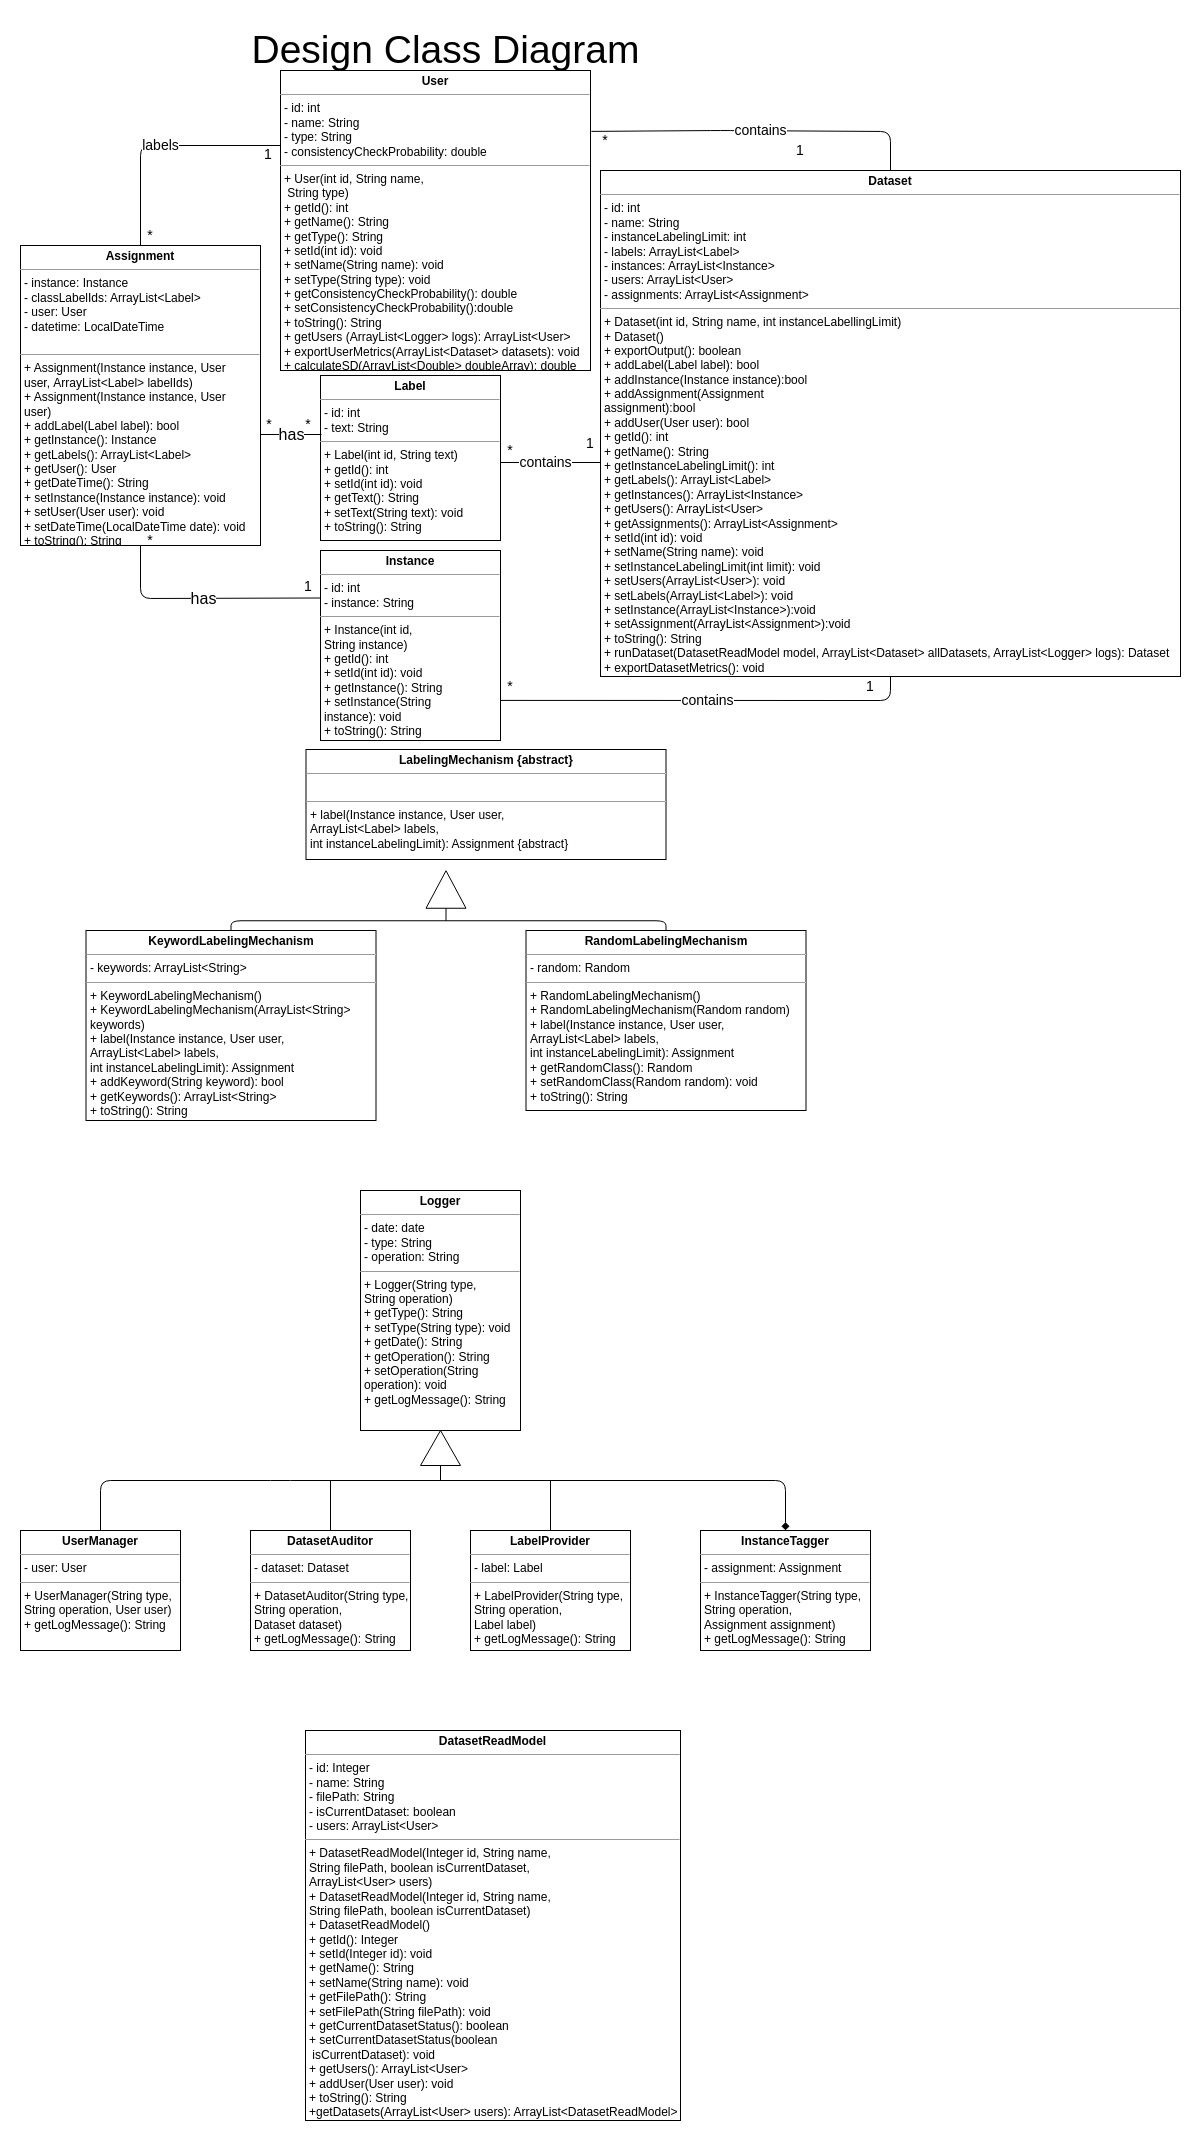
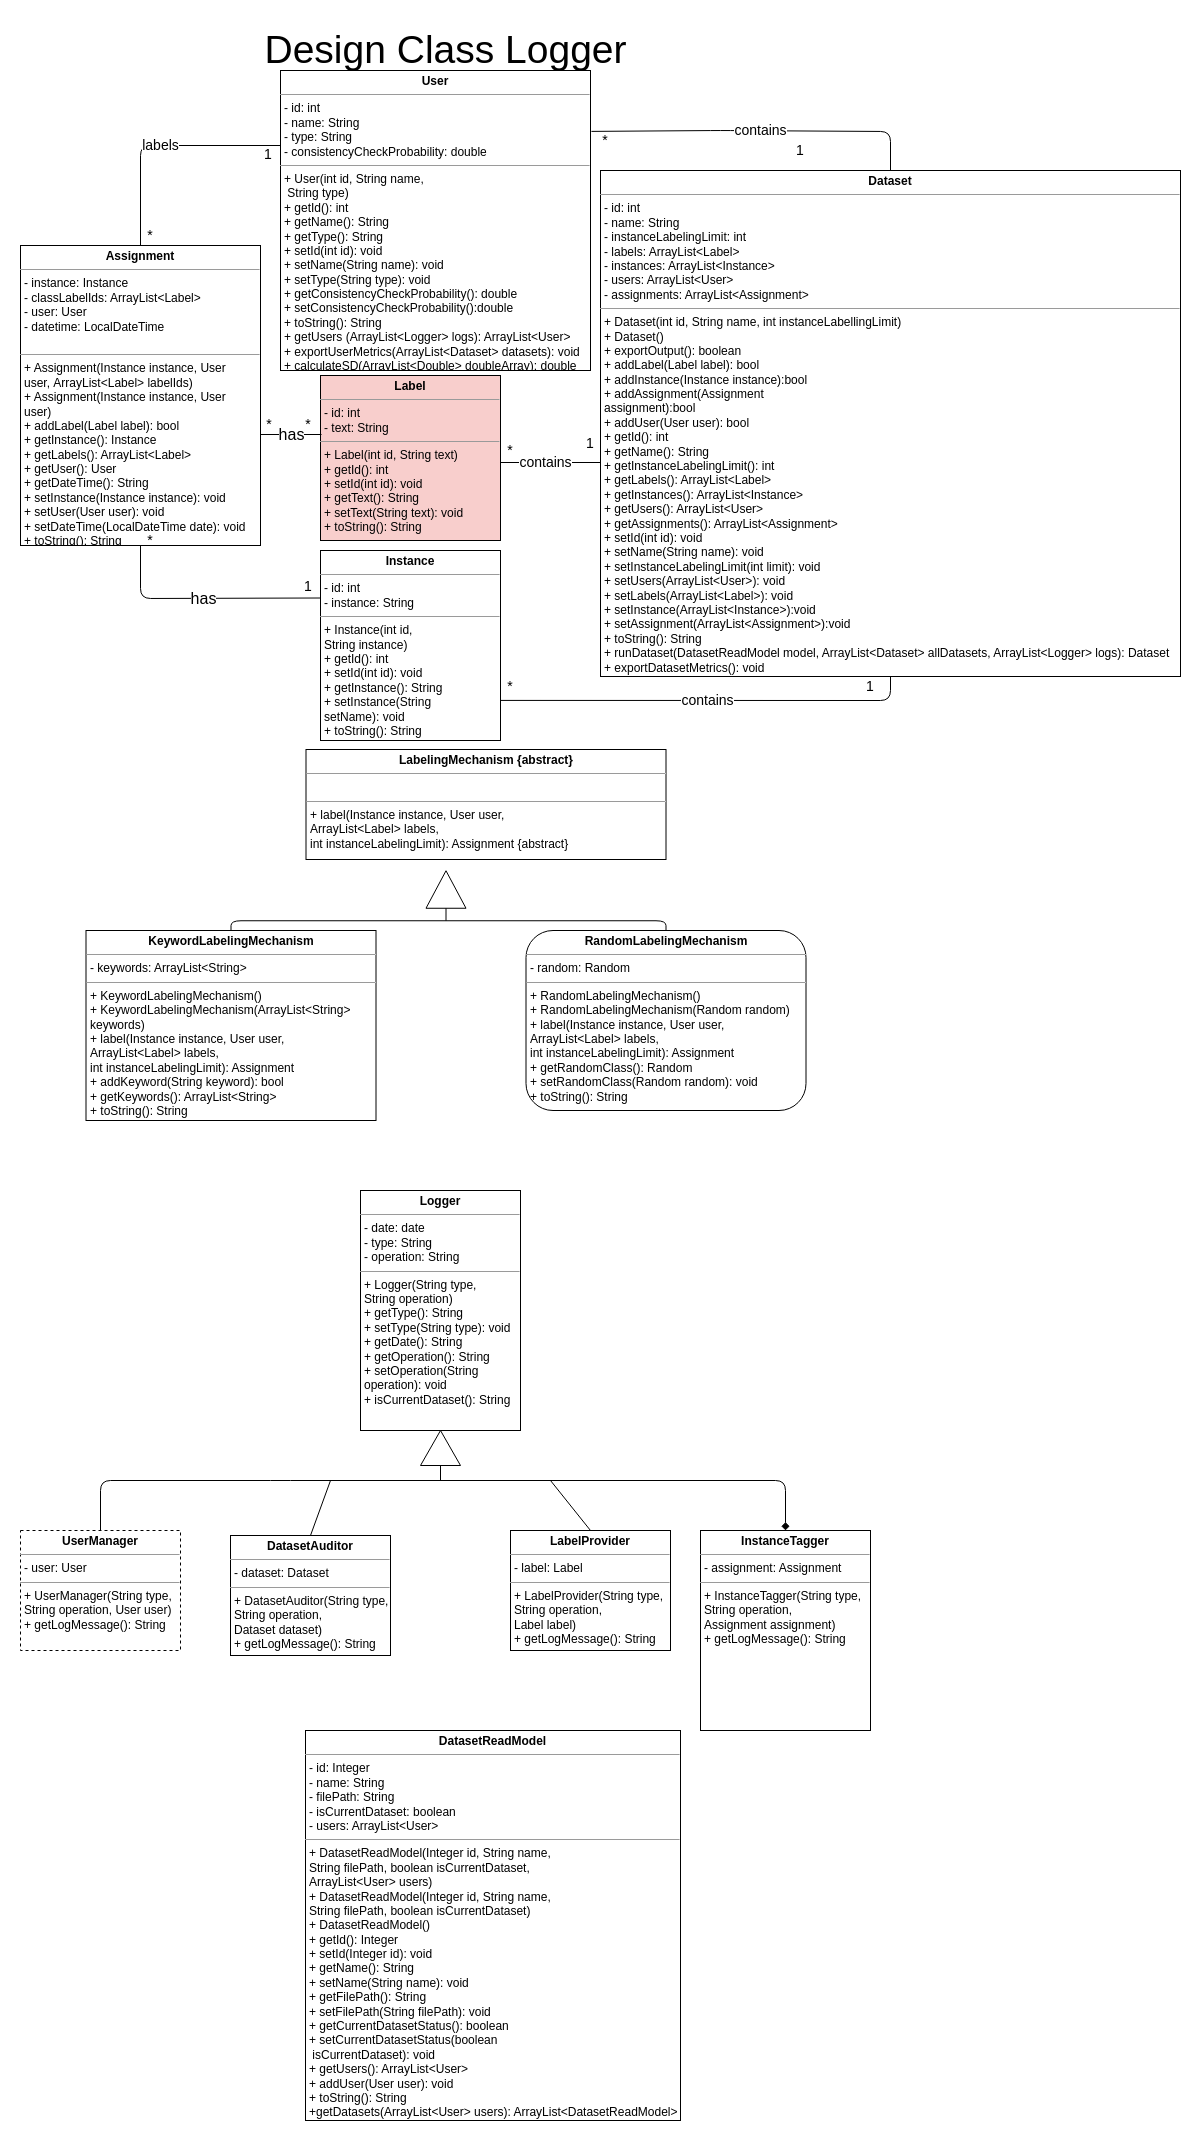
node "Design Class Diagram": label "Design Class Diagram" -> "Design Class Logger"
node "Label - id: int - text: String + Label(int id, String text) + getId(): int + setId(int id): void + getText(): String + setText(String text): void + toString(): String": fillcolor #ffffff -> #f8cecc
node "Instance - id: int - instance: String + Instance(int id, String instance) + getId(): int + setId(int id): void + getInstance(): String + setInstance(String instance): void + toString(): String": label "Instance - id: int - instance: String + Instance(int id, String instance) + getId(): int + setId(int id): void + getInstance(): String + setInstance(String instance): void + toString(): String" -> "Instance - id: int - instance: String + Instance(int id, String instance) + getId(): int + setId(int id): void + getInstance(): String + setInstance(String setName): void + toString(): String"
node "RandomLabelingMechanism - random: Random + RandomLabelingMechanism() + RandomLabelingMechanism(Random random) + label(Instance instance, User user, ArrayList<Label> labels, int instanceLabelingLimit): Assignment + getRandomClass(): Random + setRandomClass(Random random): void + toString(): String": shape rectangle -> rounded rectangle
node "Logger - date: date - type: String - operation: String + Logger(String type, String operation) + getType(): String + setType(String type): void + getDate(): String + getOperation(): String + setOperation(String operation): void + getLogMessage(): String": label "Logger - date: date - type: String - operation: String + Logger(String type, String operation) + getType(): String + setType(String type): void + getDate(): String + getOperation(): String + setOperation(String operation): void + getLogMessage(): String" -> "Logger - date: date - type: String - operation: String + Logger(String type, String operation) + getType(): String + setType(String type): void + getDate(): String + getOperation(): String + setOperation(String operation): void + isCurrentDataset(): String"
node "UserManager - user: User + UserManager(String type, String operation, User user) + getLogMessage(): String": style solid -> dashed
node "DatasetAuditor - dataset: Dataset + DatasetAuditor(String type, String operation, Dataset dataset) + getLogMessage(): String": moved (331, 1591) -> (311, 1596)
node "LabelProvider - label: Label + LabelProvider(String type, String operation, Label label) + getLogMessage(): String": moved (551, 1591) -> (591, 1591)
node "InstanceTagger - assignment: Assignment + InstanceTagger(String type, String operation, Assignment assignment) + getLogMessage(): String": size 170x120 -> 170x200
